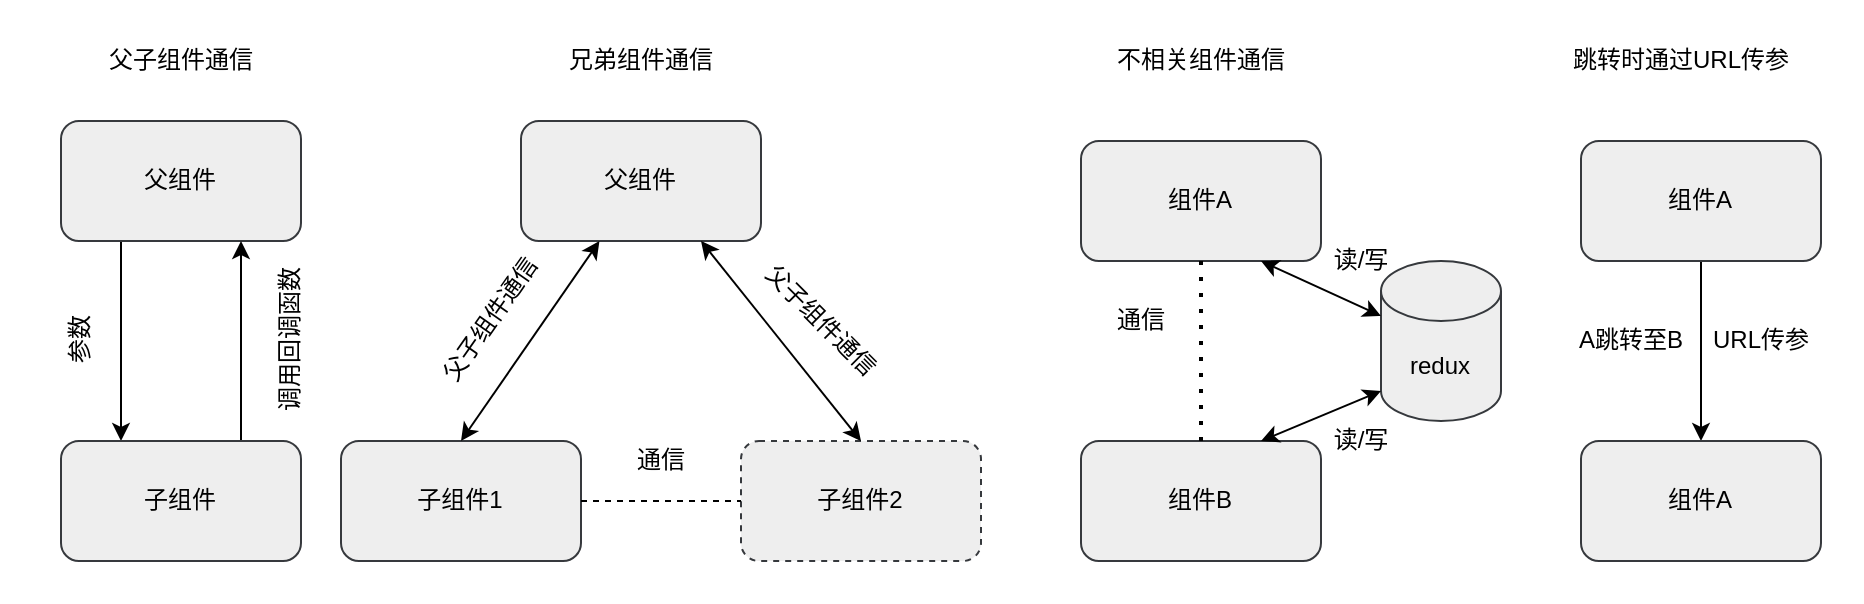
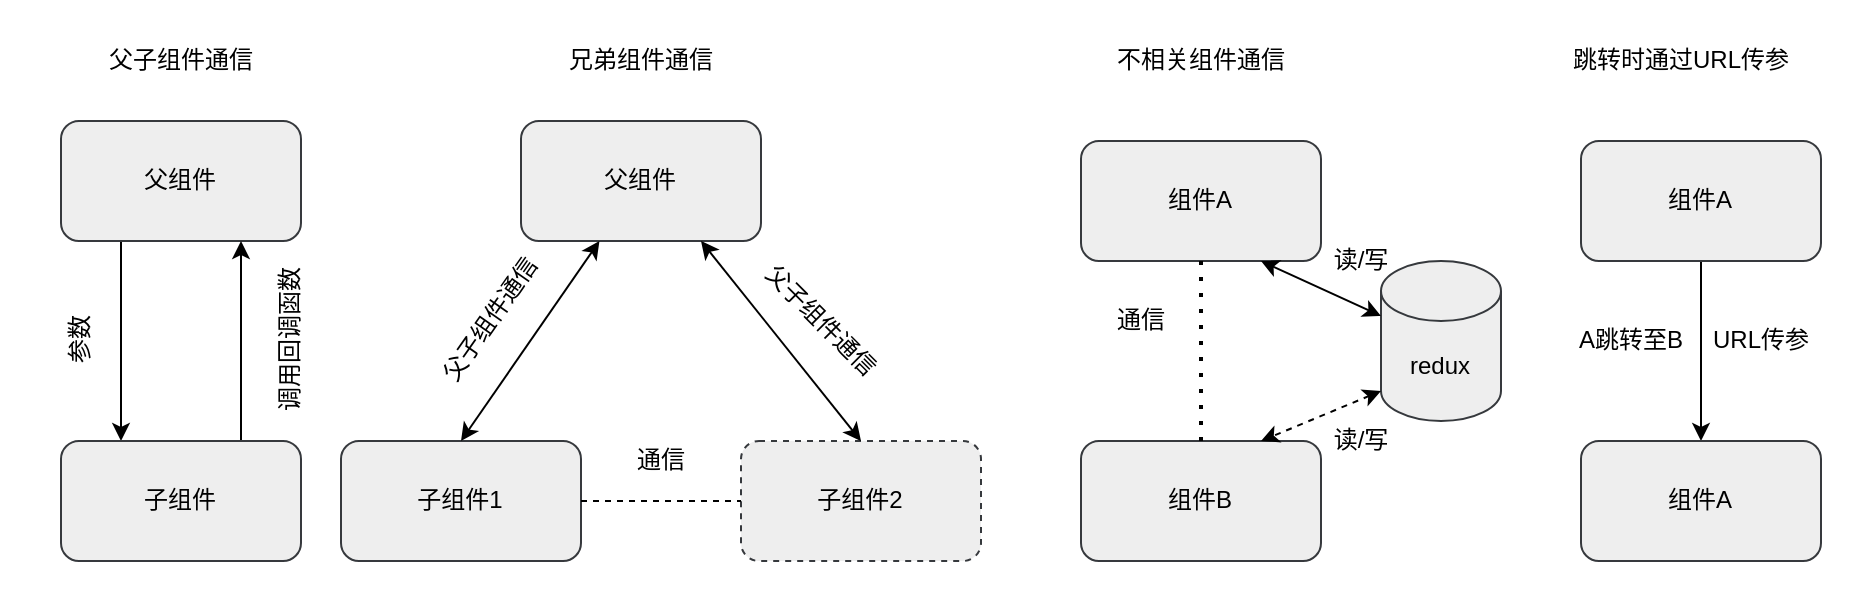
edge "redux" -- "组件B": style solid -> dashed
